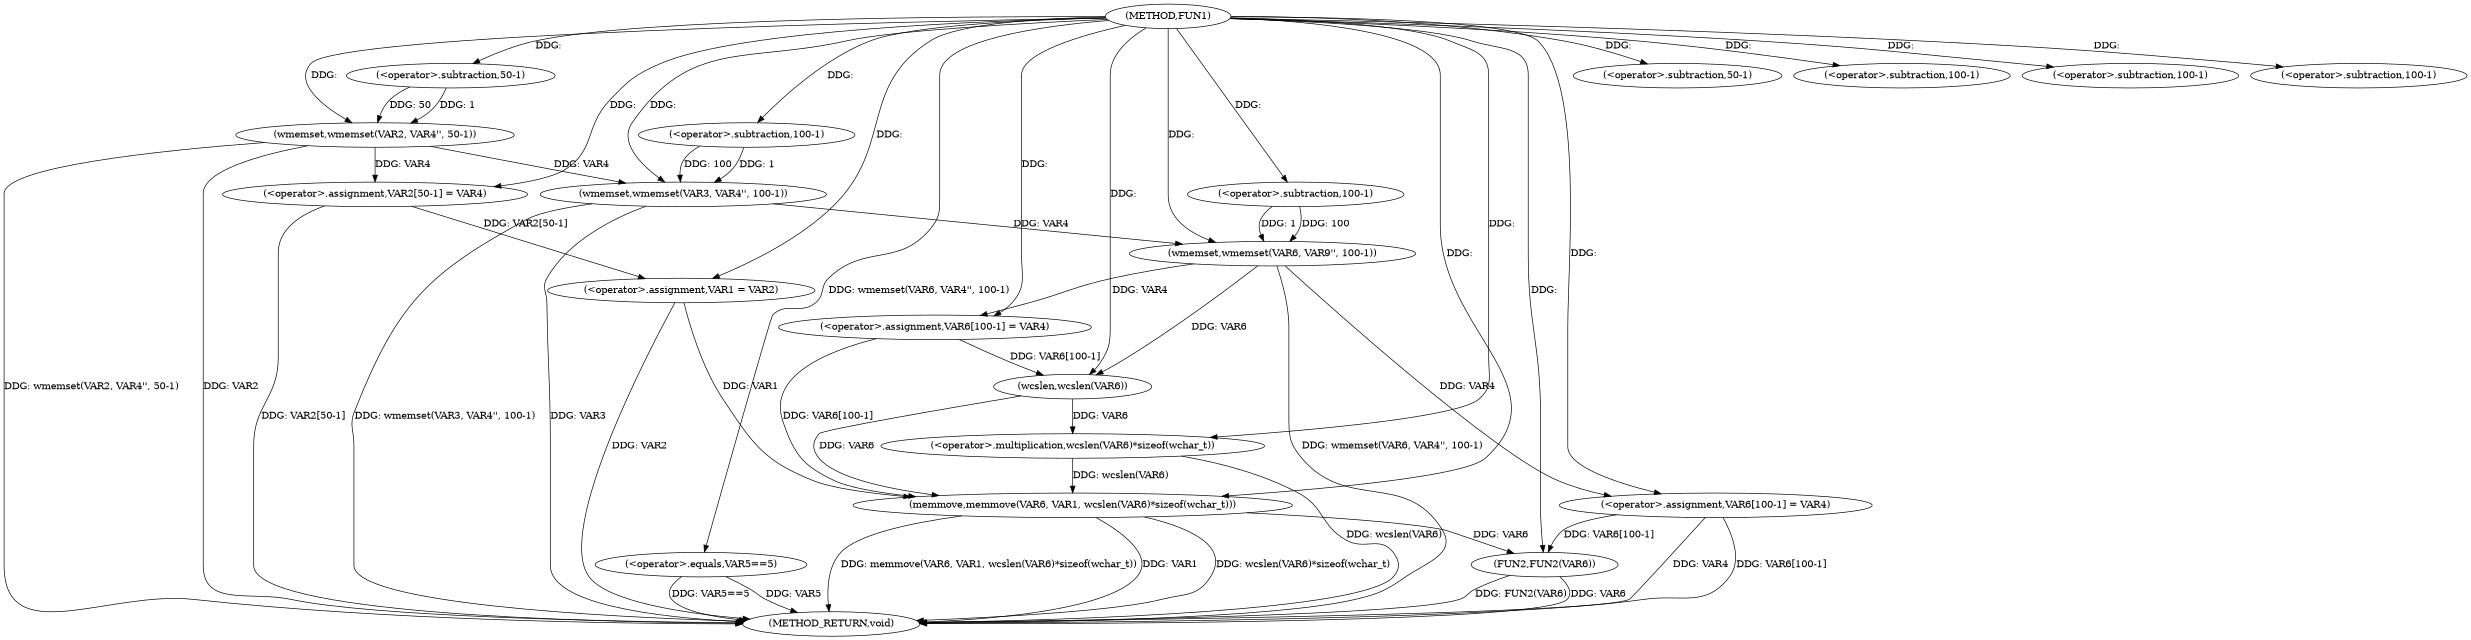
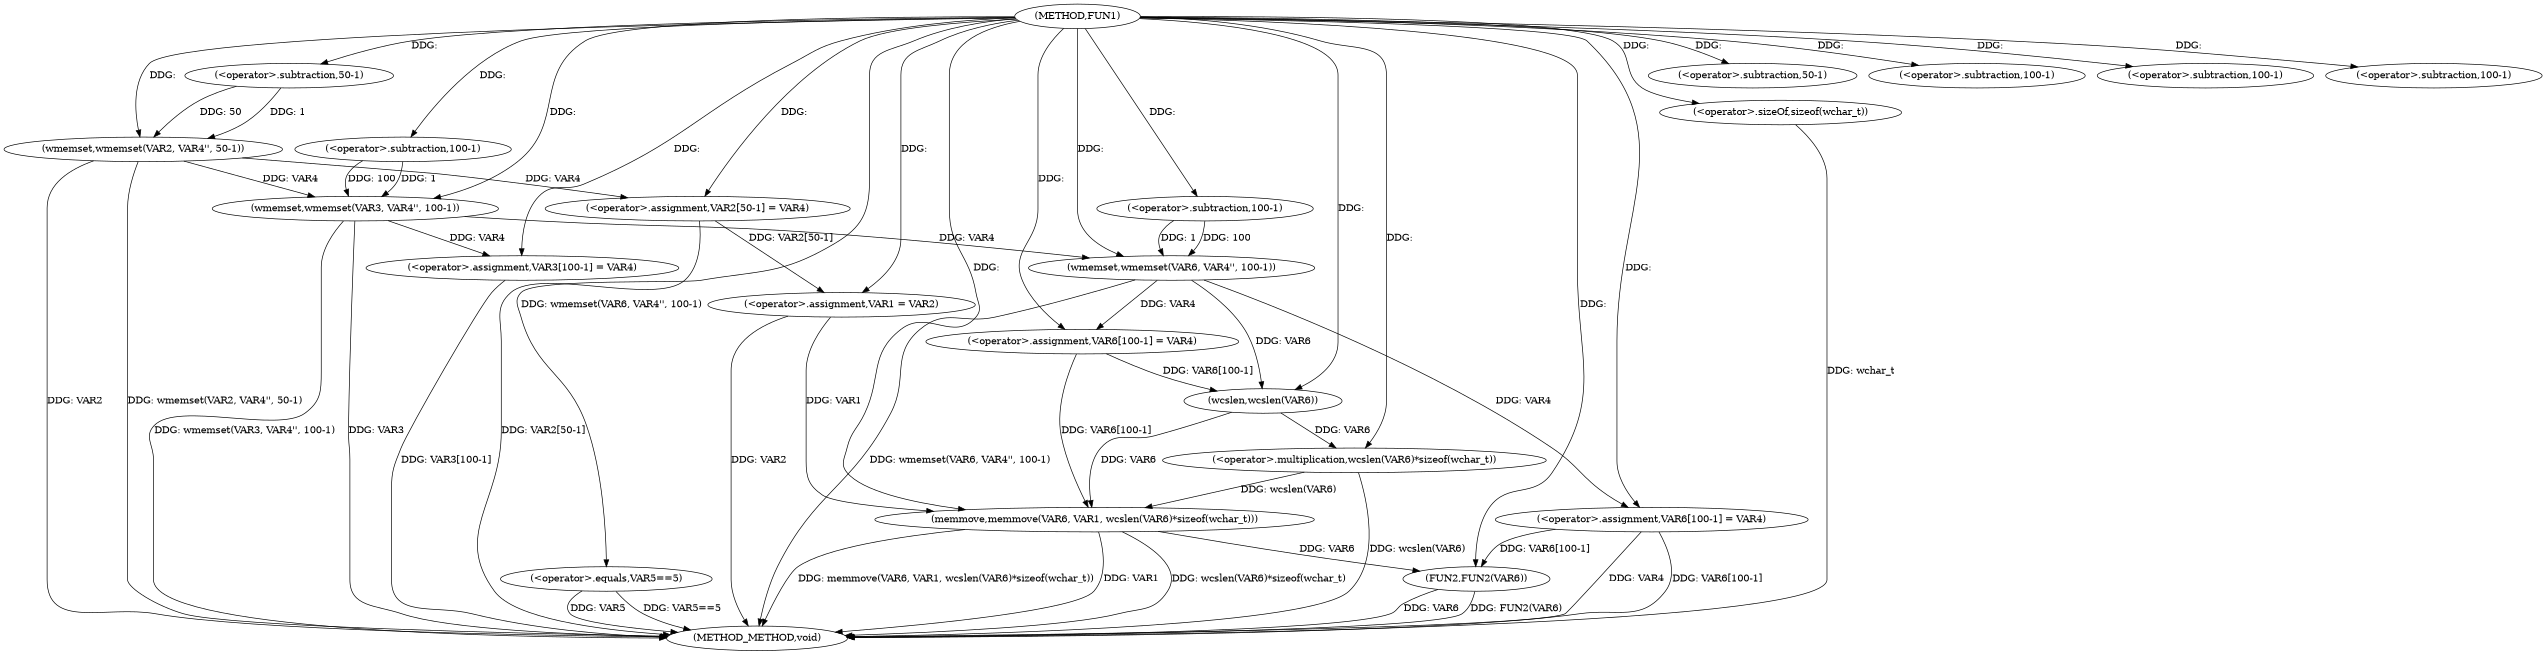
node "(<operator>.sizeOf,sizeof(wchar_t))": added
node "(wmemset,wmemset(VAR6, VAR9'', 100-1))": label "(wmemset,wmemset(VAR6, VAR9'', 100-1))" -> "(wmemset,wmemset(VAR6, VAR4'', 100-1))"
node "(<operator>.assignment,VAR3[100-1] = VAR4)": added
node "(METHOD_RETURN,void)": label "(METHOD_RETURN,void)" -> "(METHOD_METHOD,void)"
